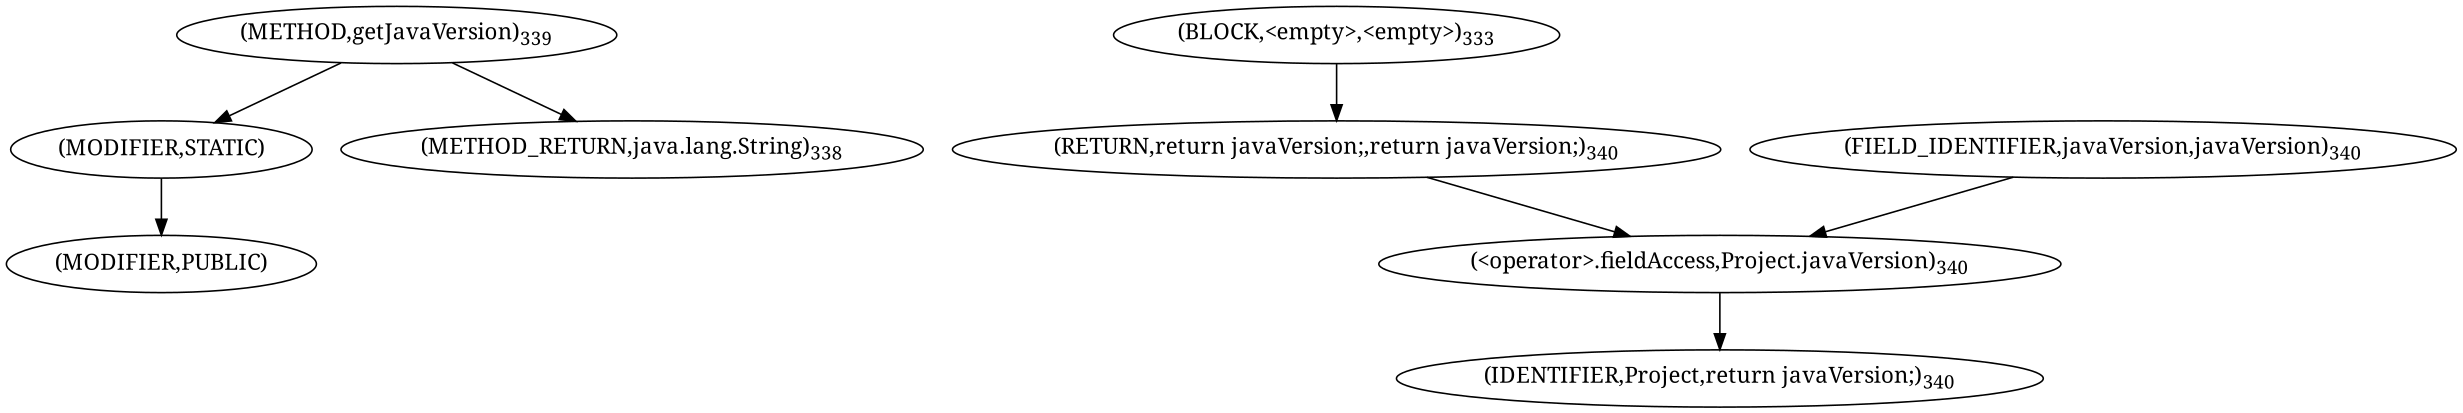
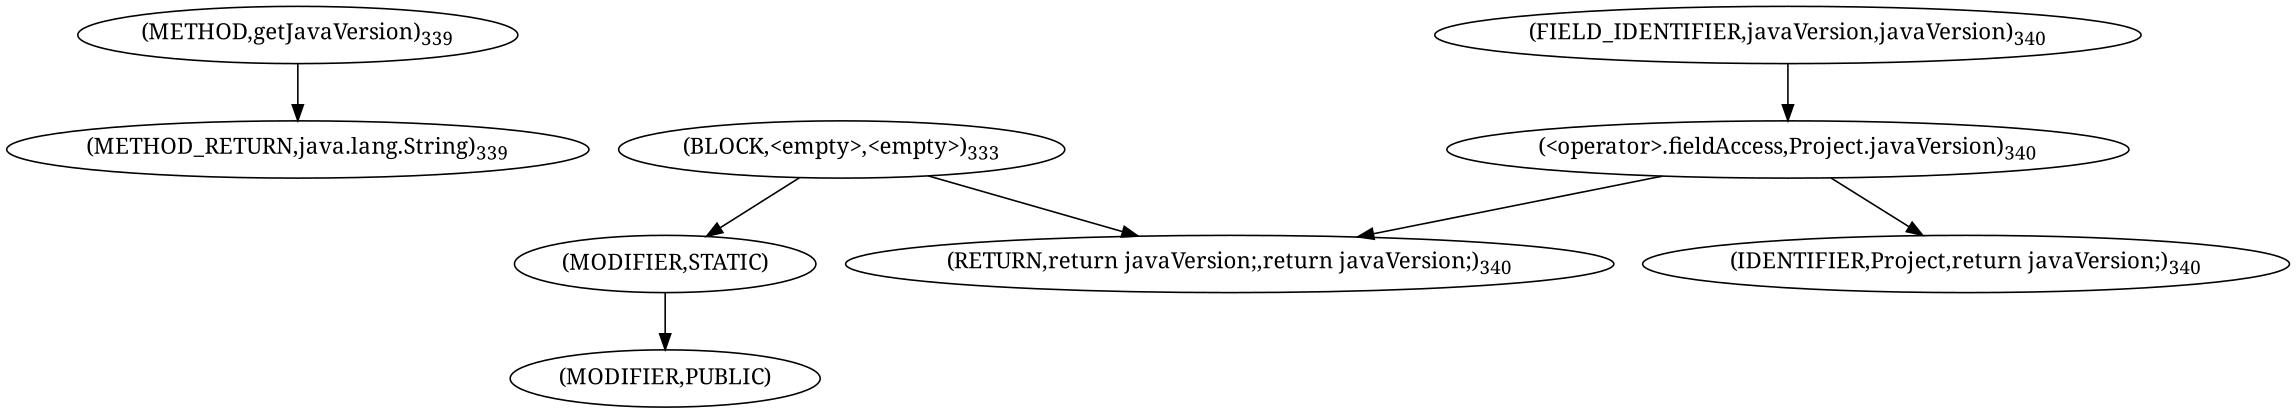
edge "(METHOD,getJavaVersion)" -> "(MODIFIER,STATIC)": now "(BLOCK,<empty>,<empty>)" -> "(MODIFIER,STATIC)"
node "(METHOD_RETURN,java.lang.String)": text "338" -> "339"
edge "(RETURN,return javaVersion;,return javaVersion;)" -> "(<operator>.fieldAccess,Project.javaVersion)": reversed
